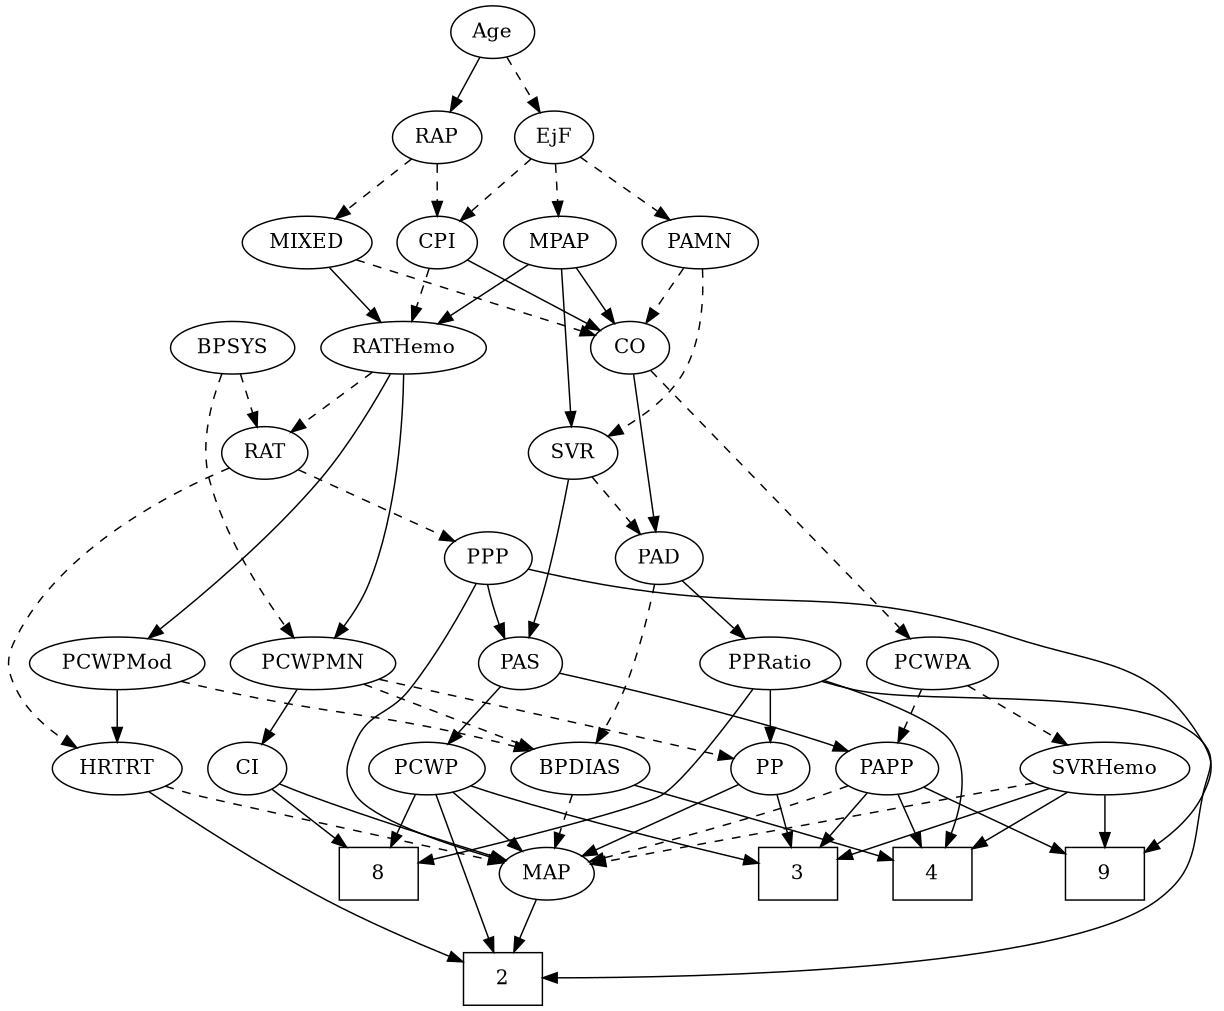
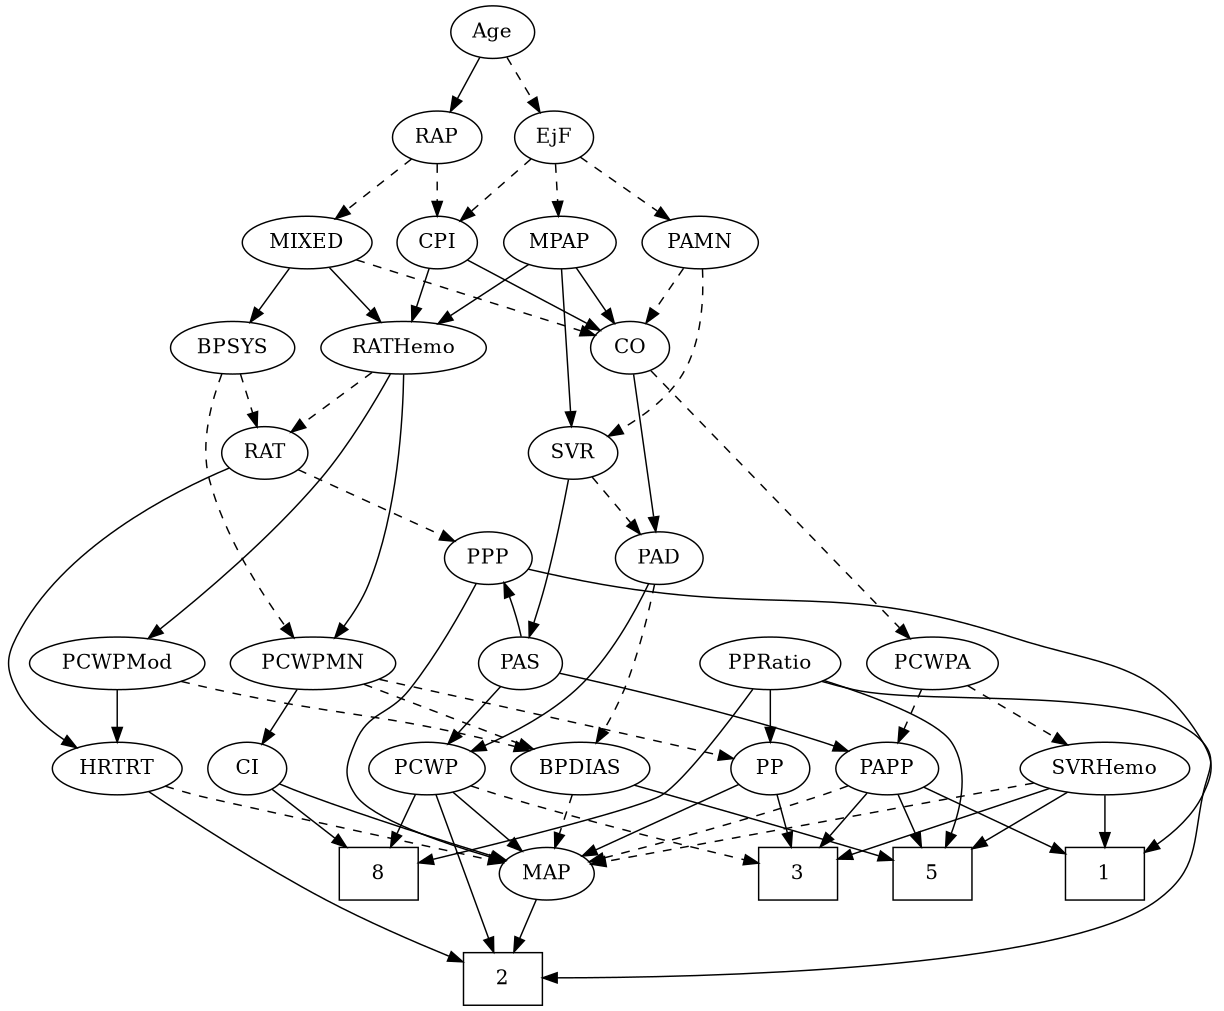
edge "MIXED" -> "BPSYS": added
edge "CPI" -> "RATHemo": style dashed -> solid
edge "RAT" -> "HRTRT": style dashed -> solid
edge "PPP" -> "PAS": reversed
edge "PAD" -> "PPRatio": now "PAD" -> "PCWP"
edge "PCWP" -> "3": style solid -> dashed
node "4": label "4" -> "5"
node "9": label "9" -> "1"
